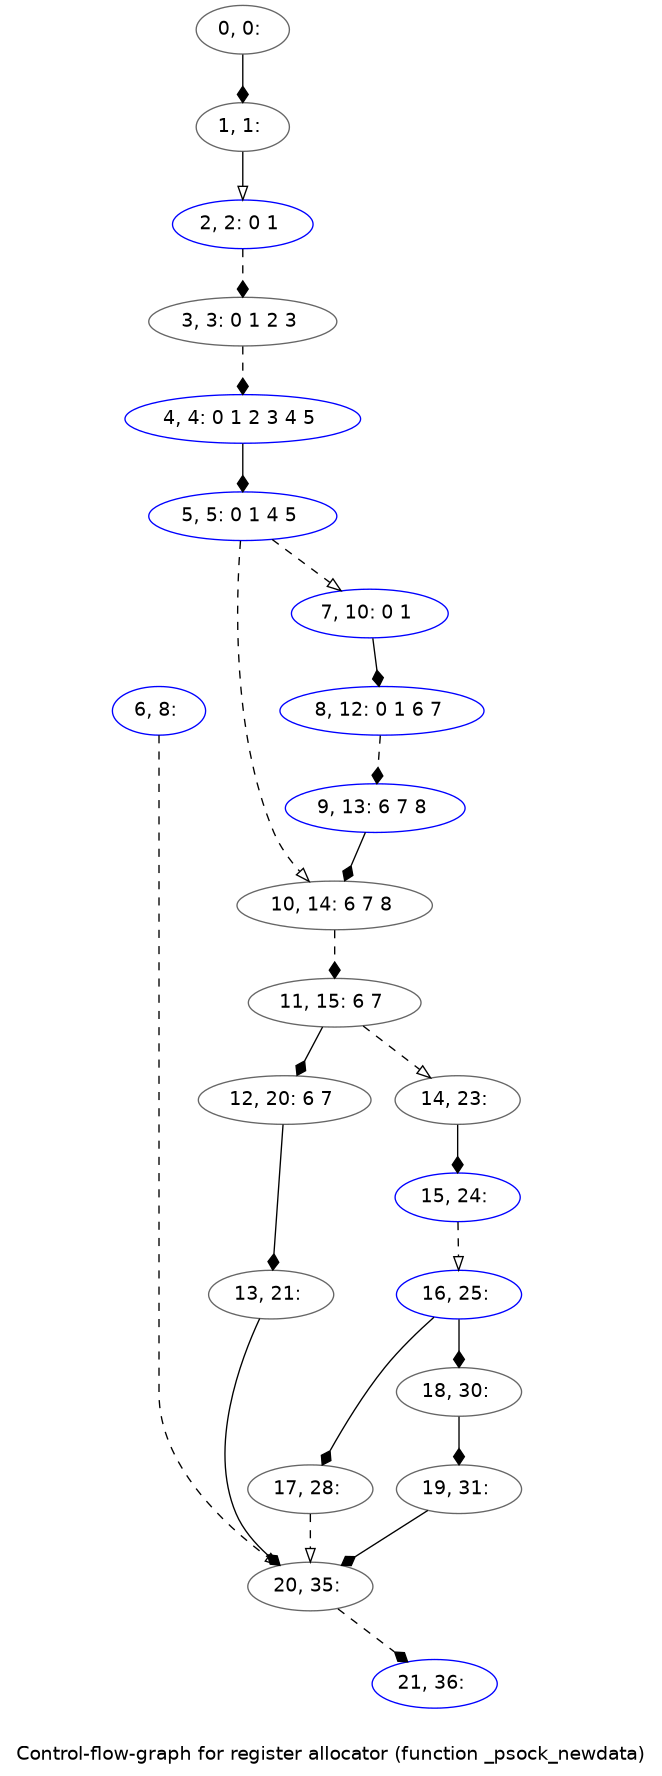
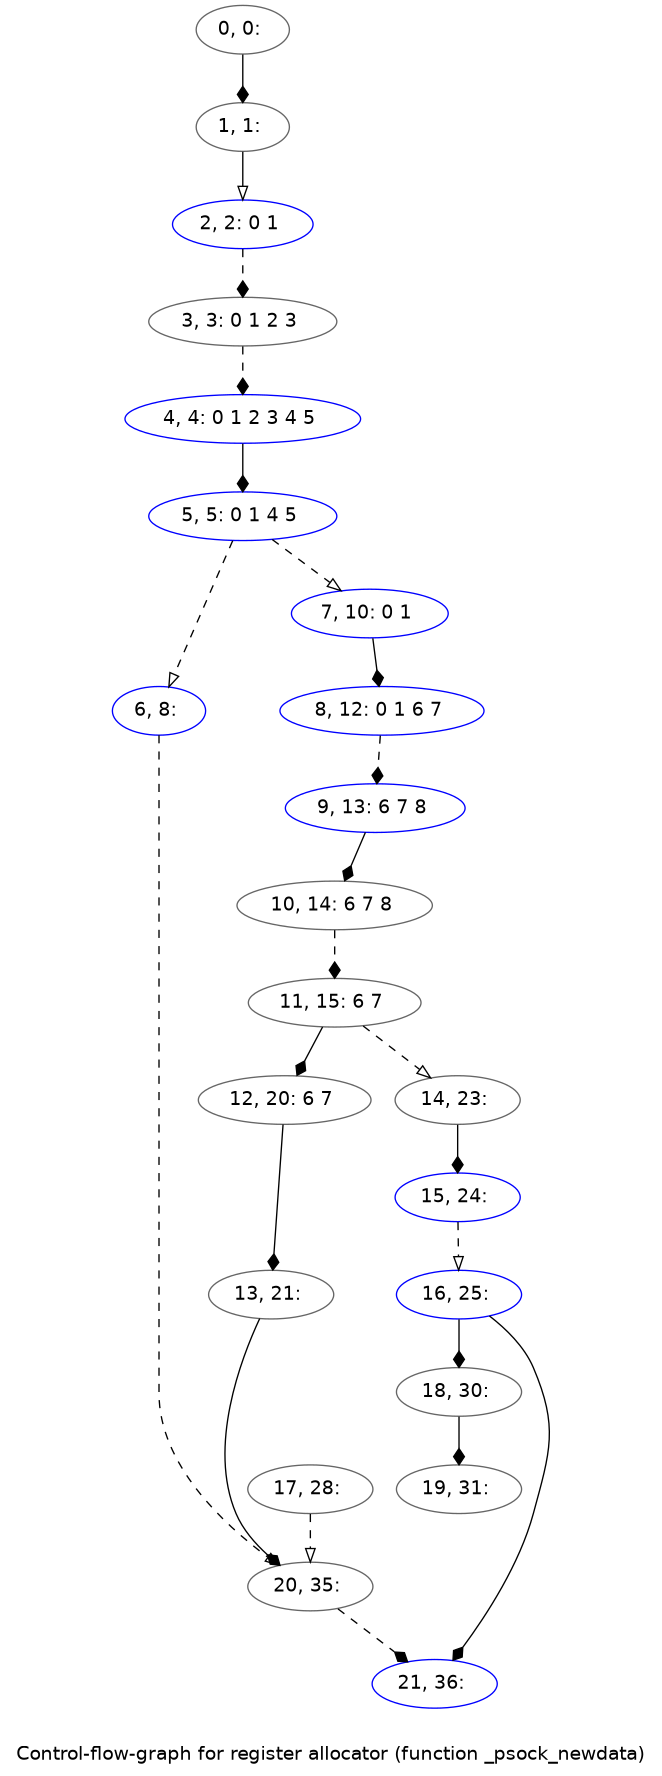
edge "5, 5: 0 1 4 5" -> "10, 14: 6 7 8": now "5, 5: 0 1 4 5" -> "6, 8:"
edge "16, 25:" -> "17, 28:": now "16, 25:" -> "21, 36:"
edge "19, 31:" -> "20, 35:": removed
